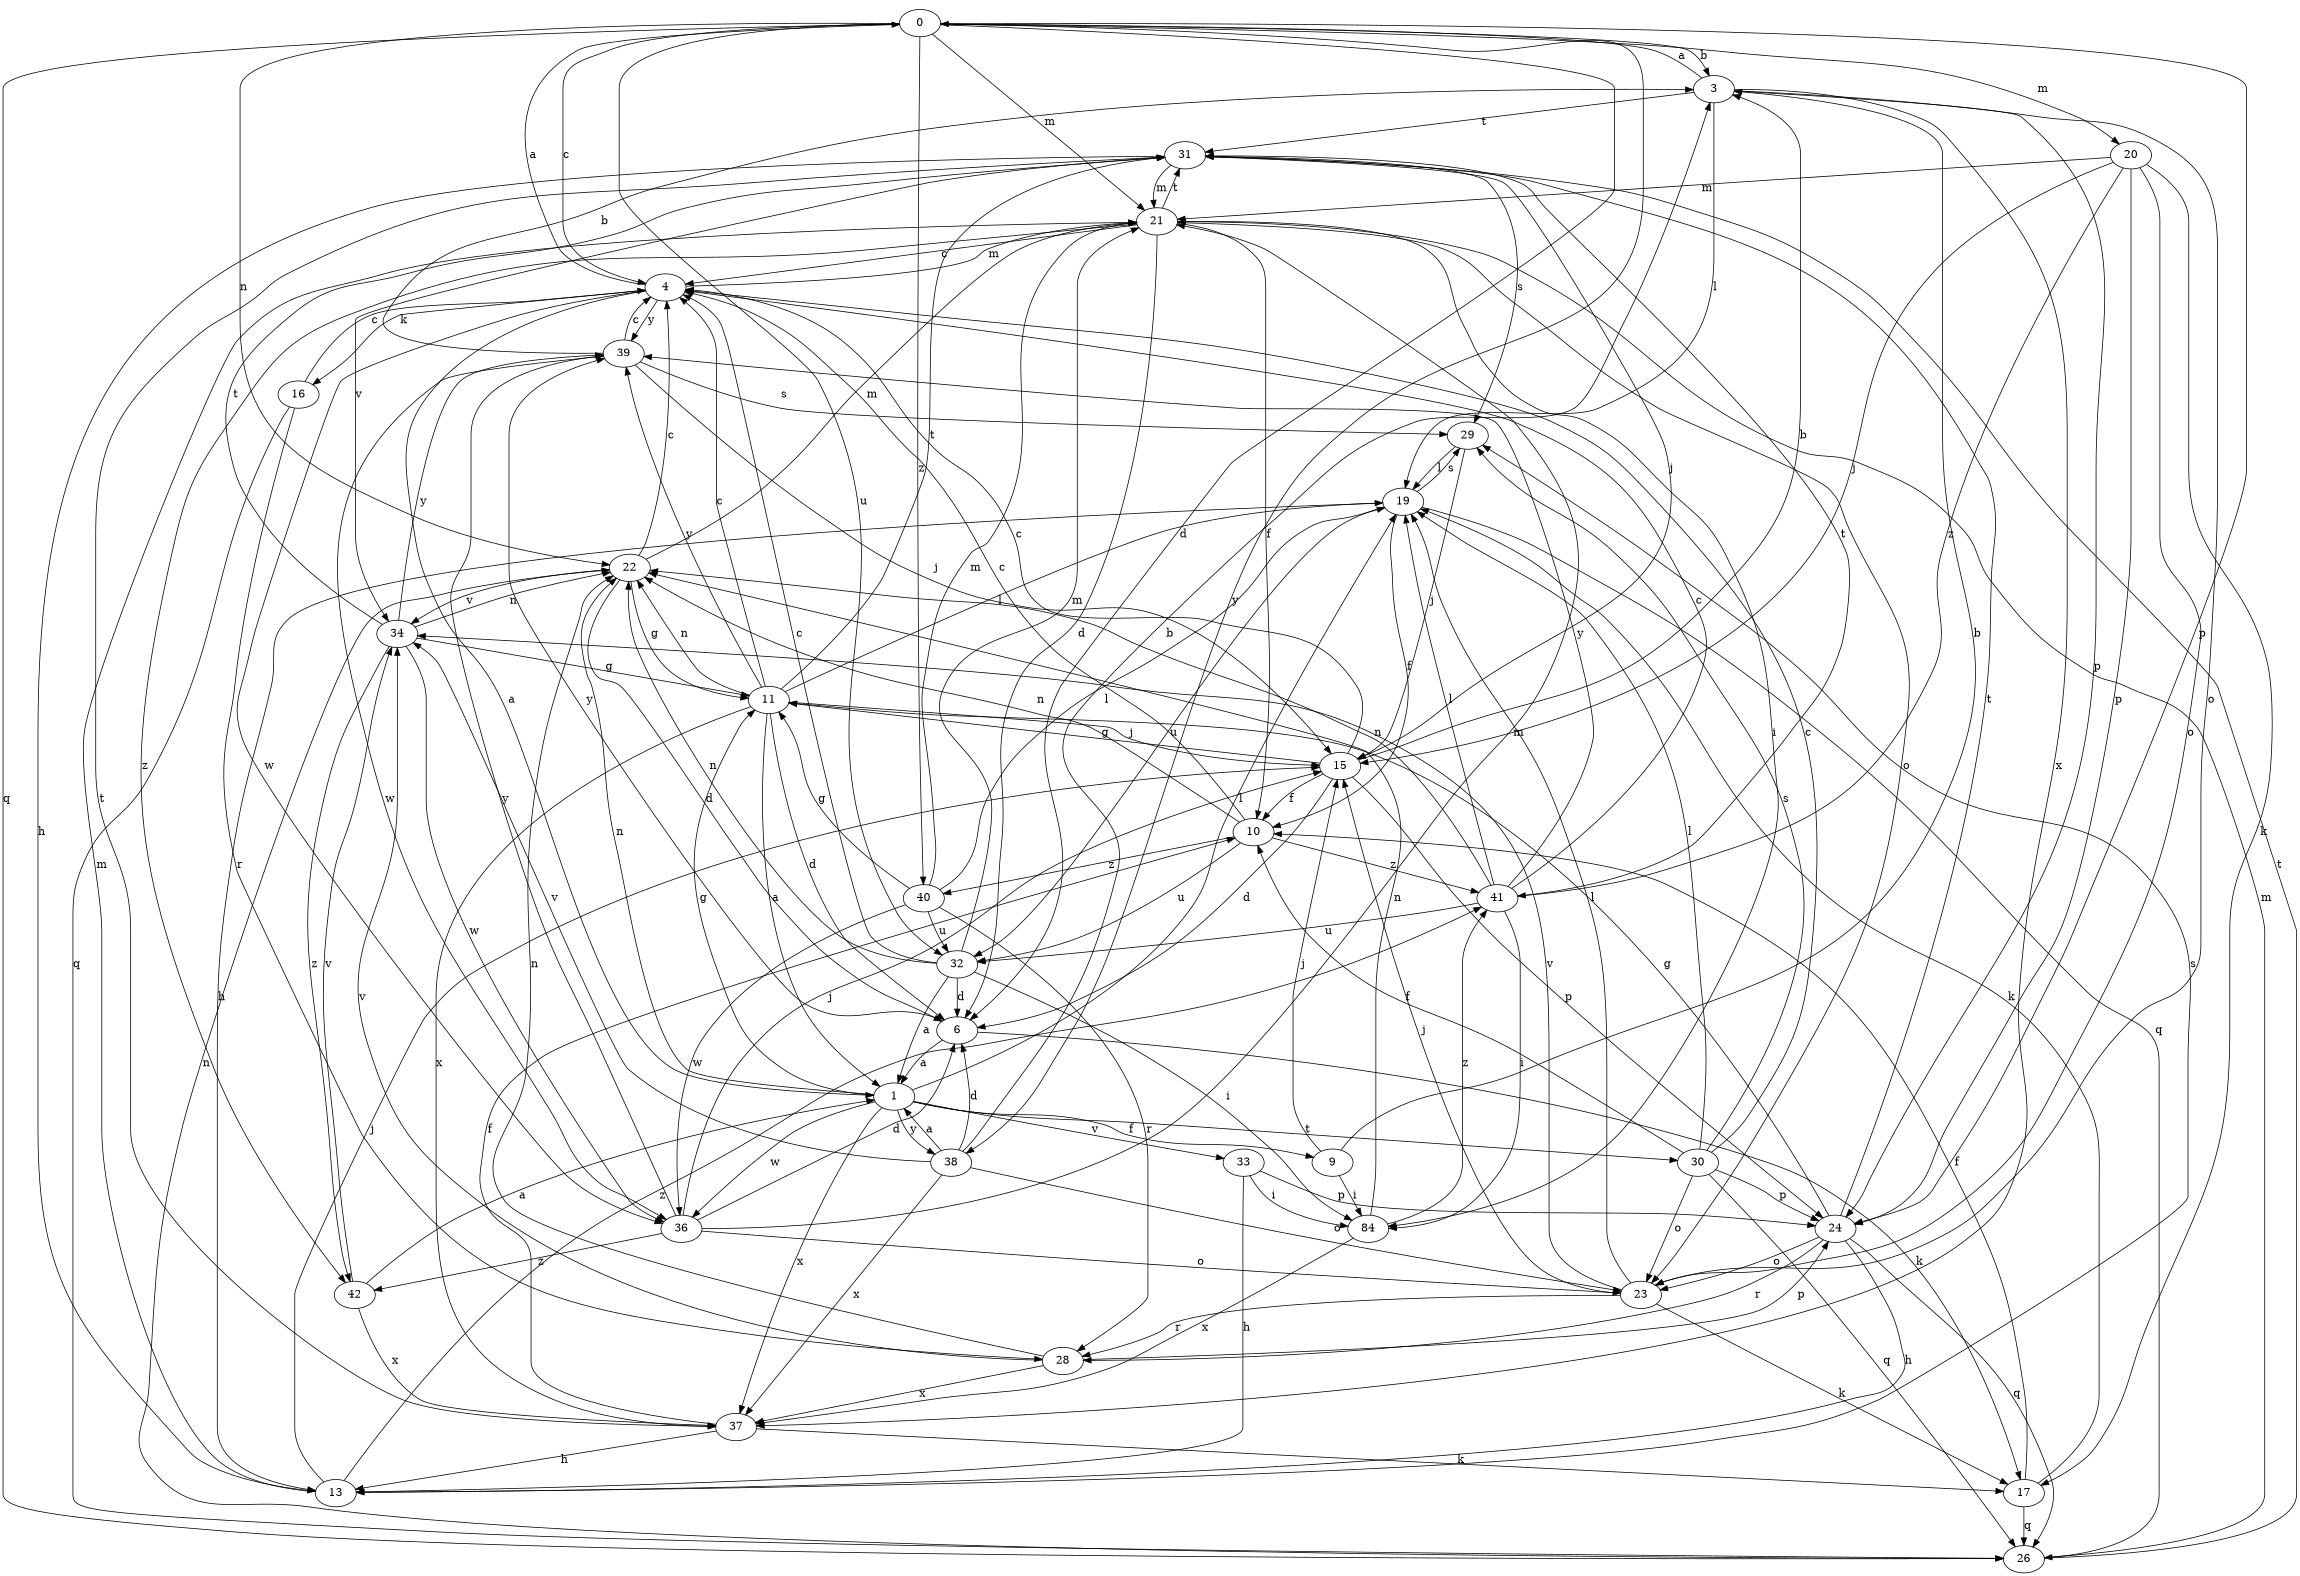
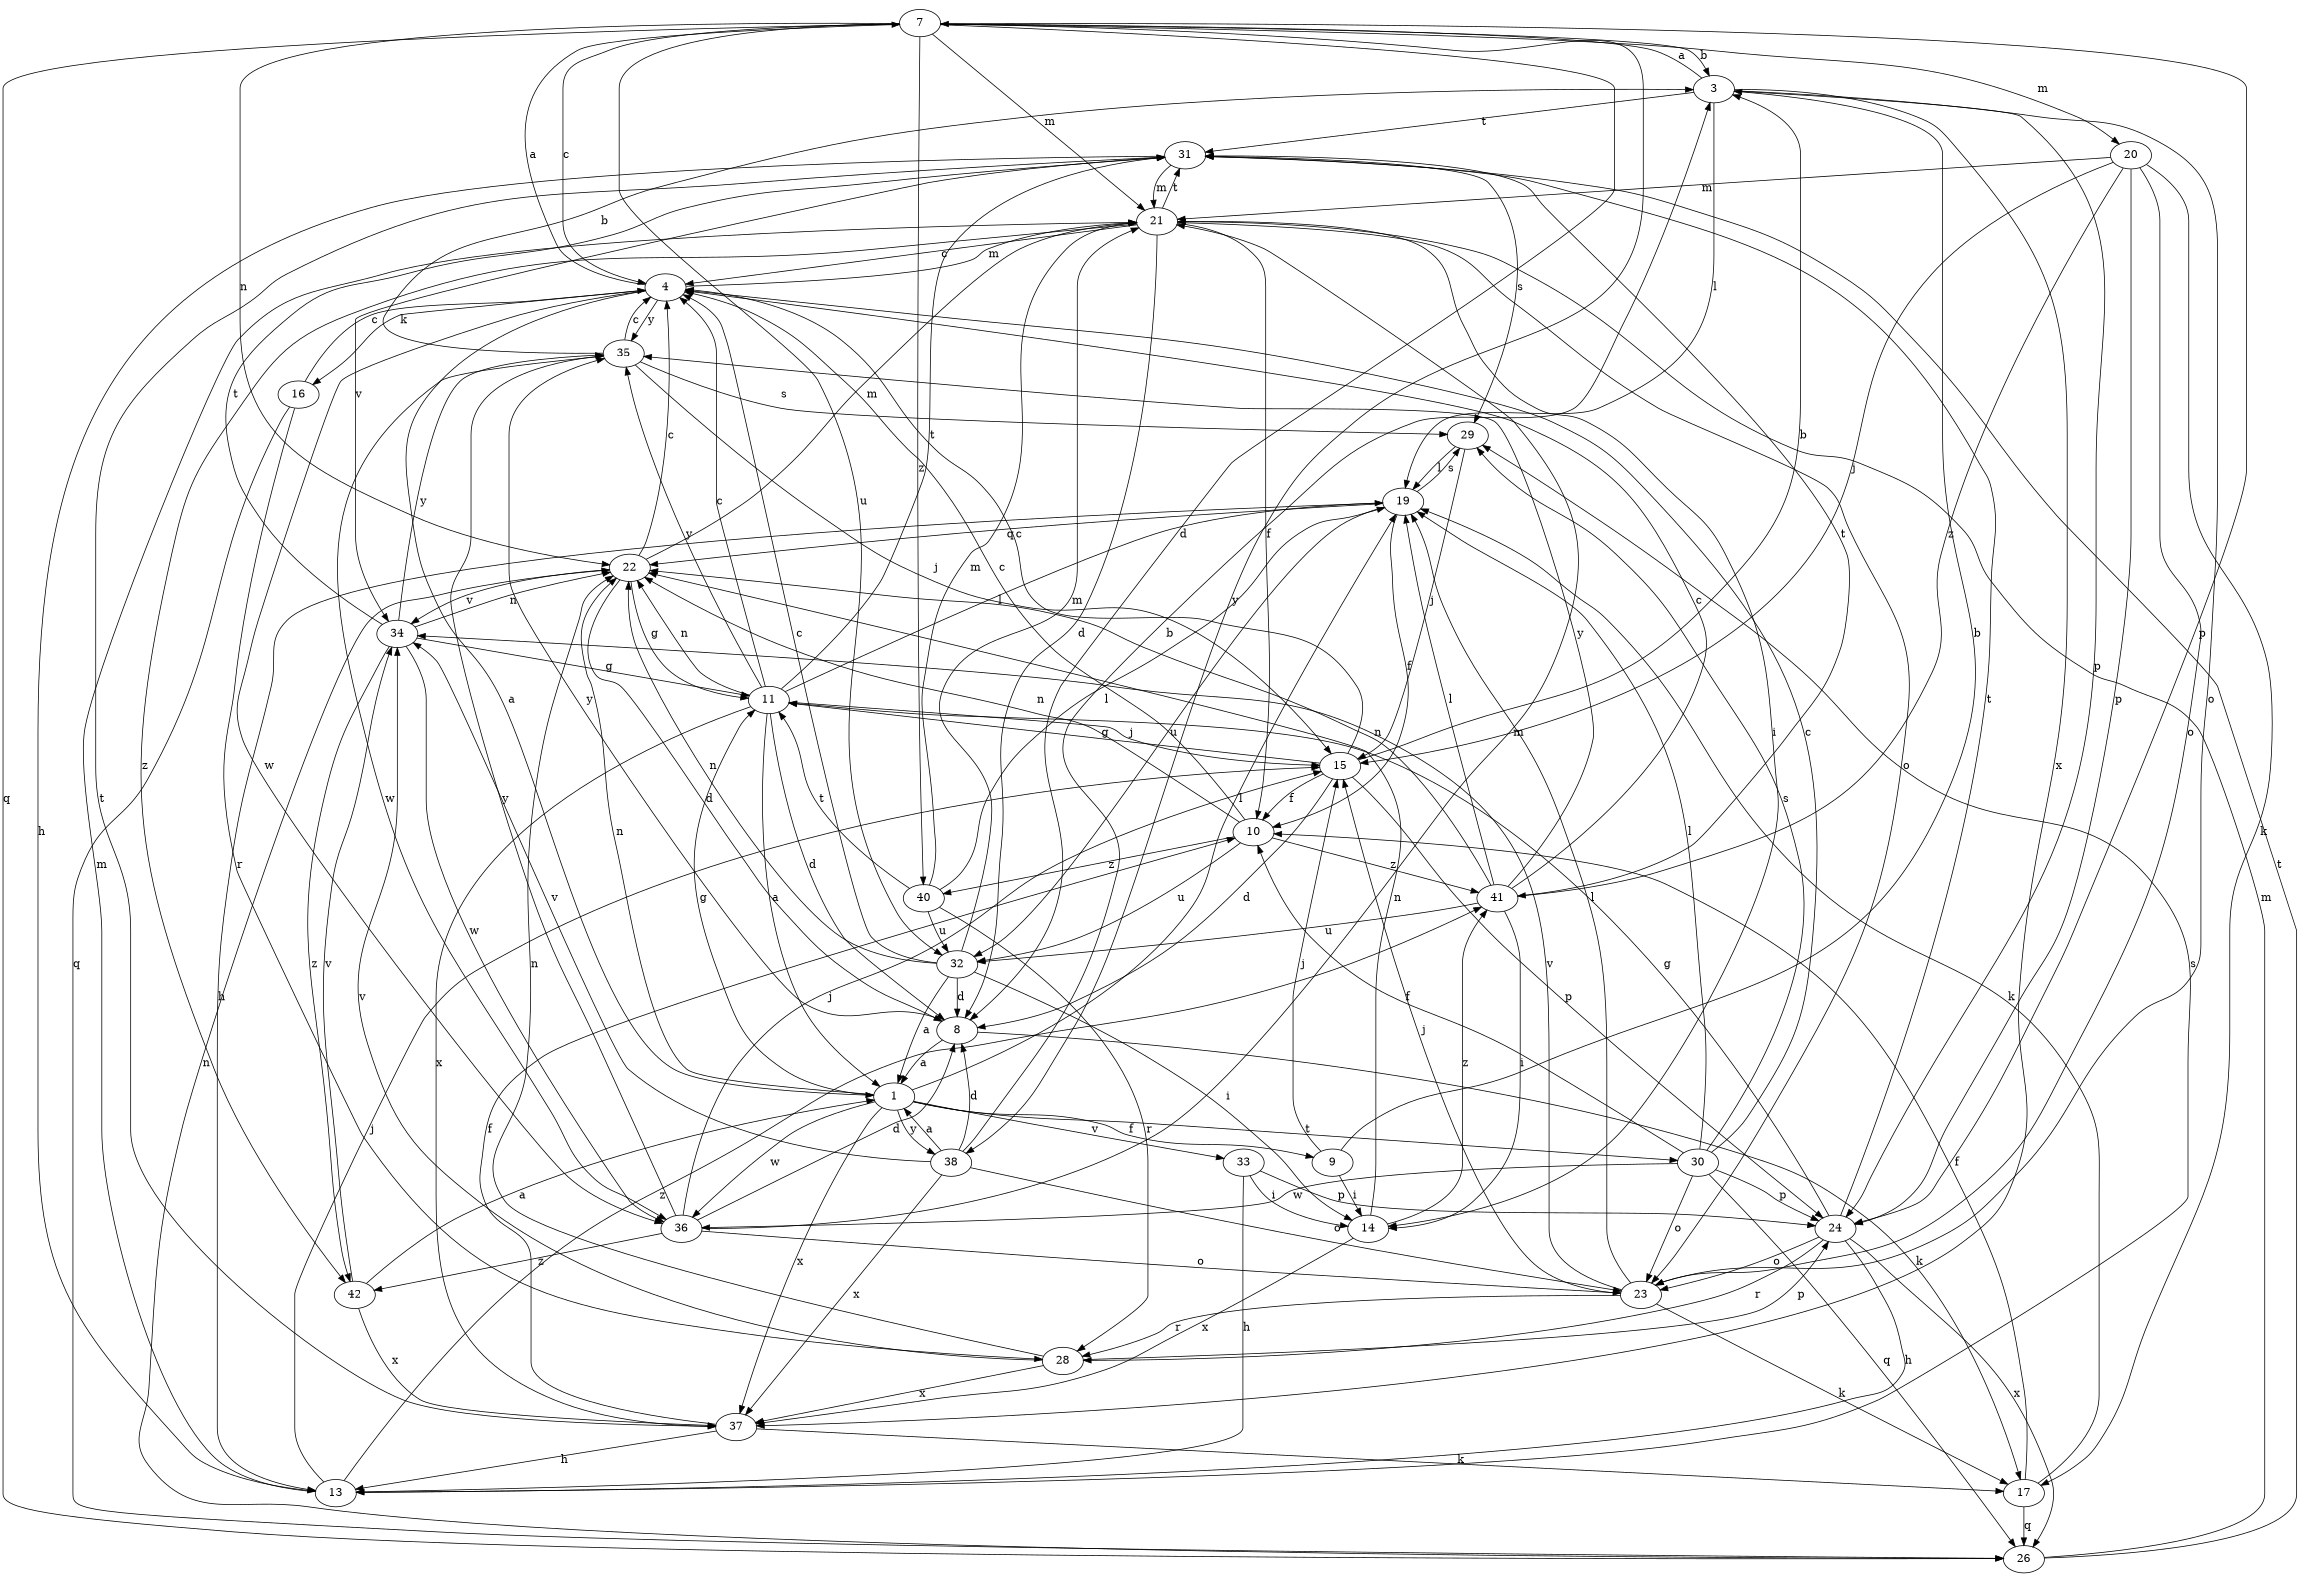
node "0": label "0" -> "7"
node "39": label "39" -> "35"
edge "31" -> "15": removed, label "j"
edge "40" -> "11": label "g" -> "t"
edge "19" -> "26": now "19" -> "22"
edge "40" -> "36": now "30" -> "36"
node "6": label "6" -> "8"
node "84": label "84" -> "14"
edge "24" -> "26": label "q" -> "x"
